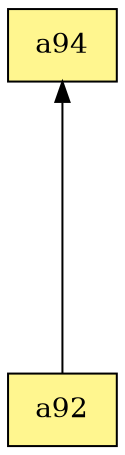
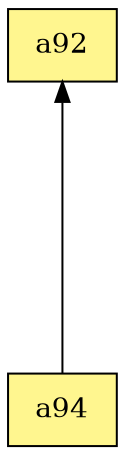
edge "a92" -> "a94": reversed
